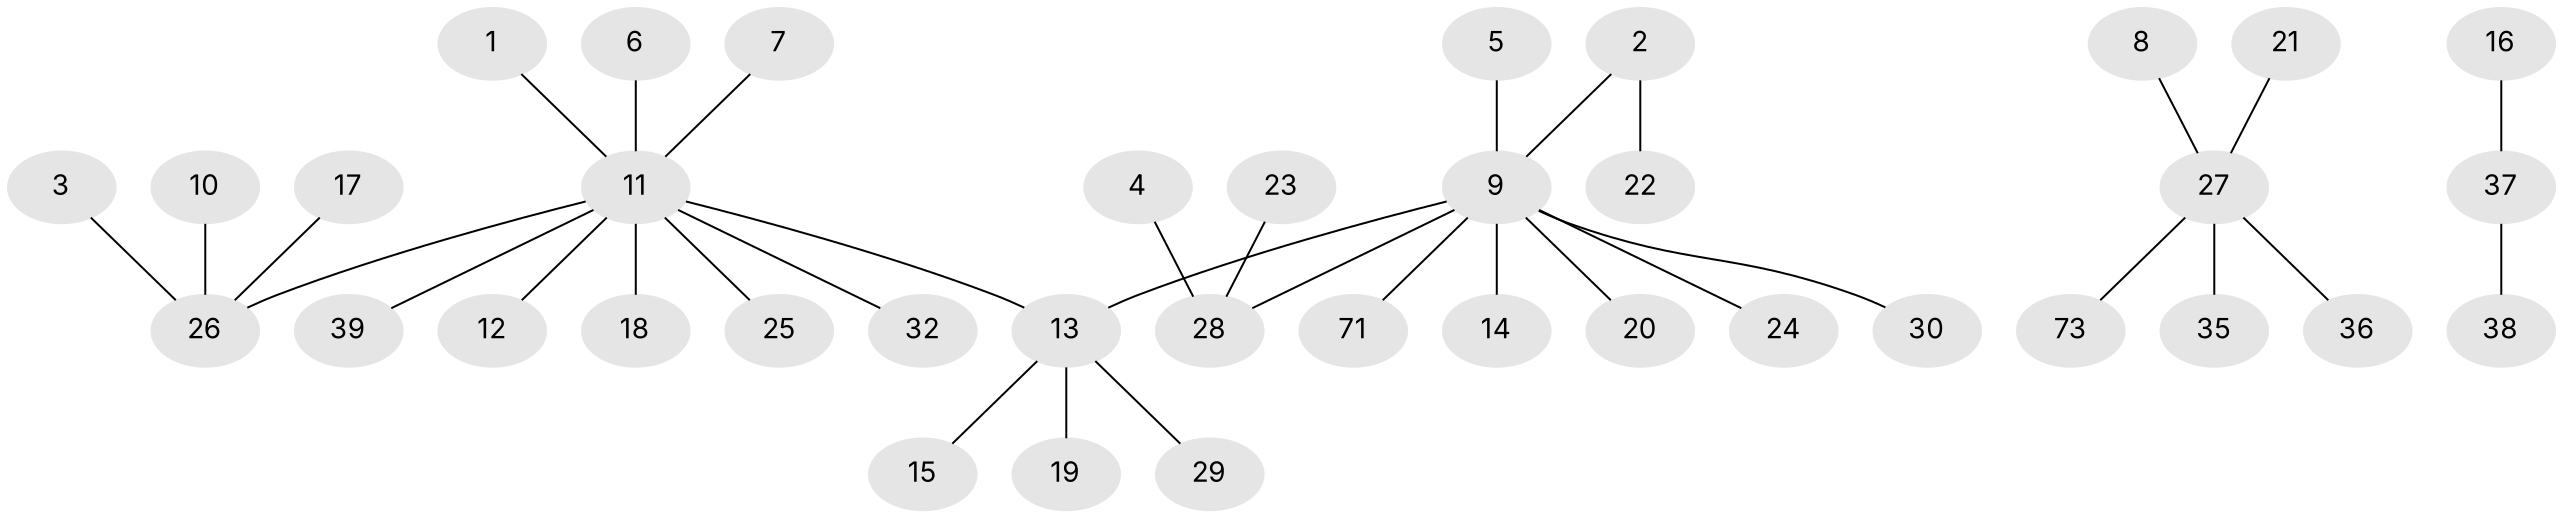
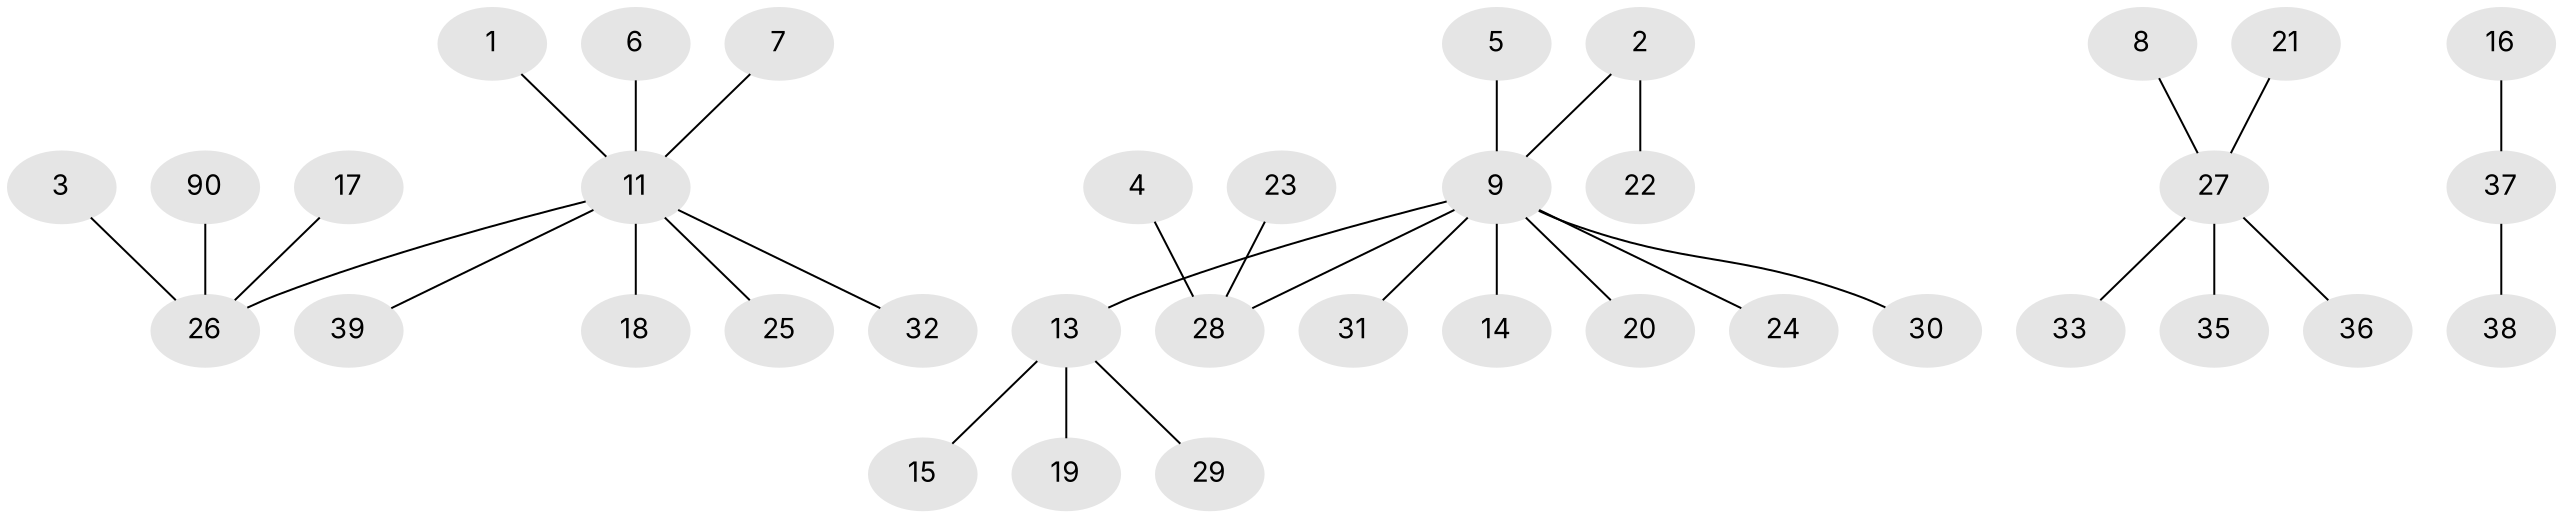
node "10": label "10" -> "90"
edge "11" -- "13": removed
node "12": removed
node "71": label "71" -> "31"
node "73": label "73" -> "33"
